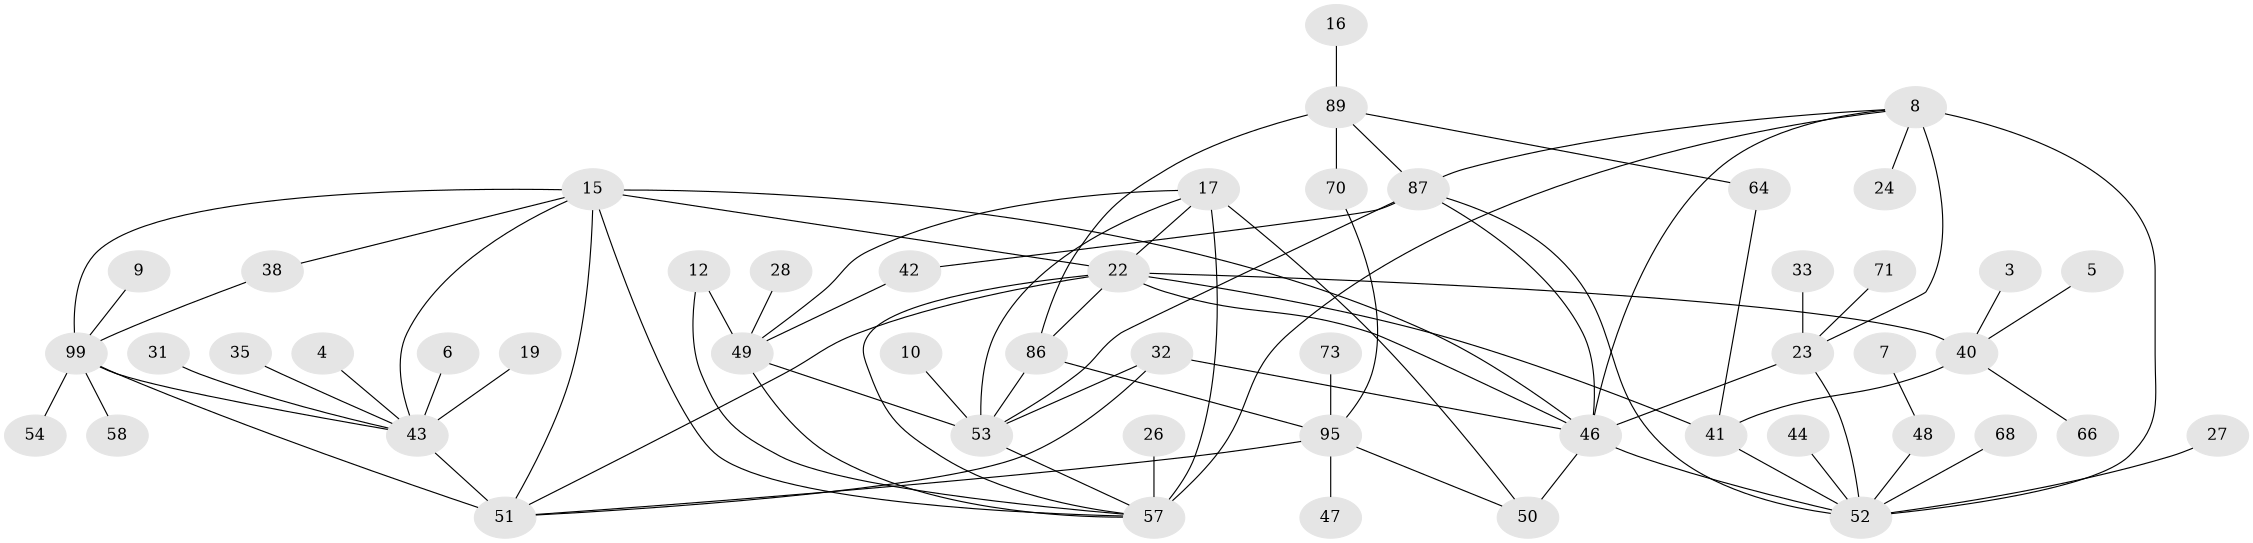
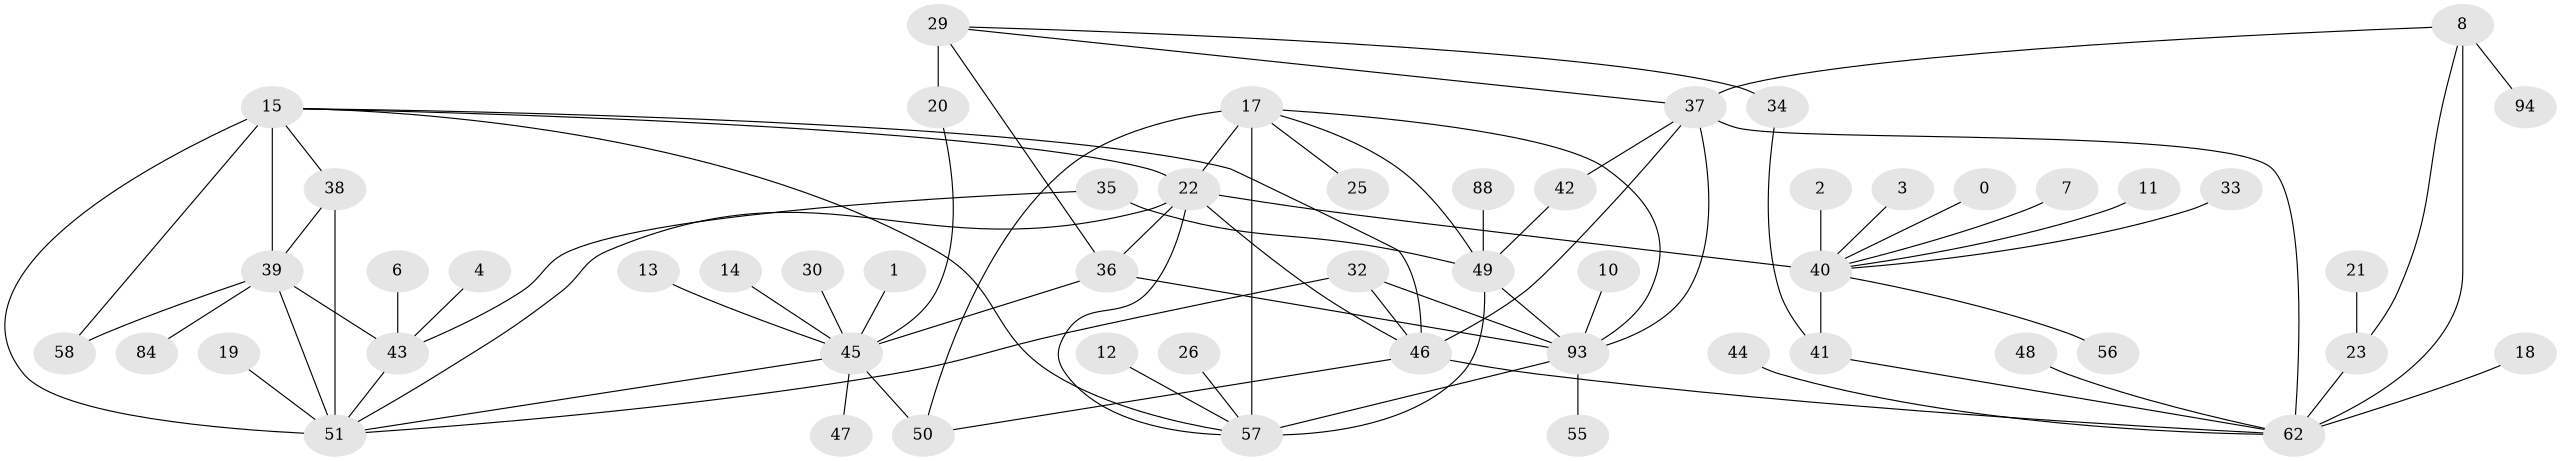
node "16": removed
node "89": label "89" -> "29"
node "70": label "70" -> "20"
node "25": added
node "87": label "87" -> "37"
node "64": label "64" -> "34"
node "2": added
node "24": label "24" -> "94"
node "11": added
edge "8" -- "46": removed
edge "8" -- "57": removed
node "9": removed
node "14": added
node "28": label "28" -> "88"
node "30": added
node "1": added
node "71": label "71" -> "21"
node "5": label "5" -> "0"
edge "15" -- "43": now "15" -- "58"
edge "38" -- "51": added
edge "33" -- "23": now "33" -- "40"
edge "12" -- "49": now "35" -- "49"
edge "22" -- "41": removed
node "99": label "99" -> "39"
node "31": removed
node "86": label "86" -> "36"
node "73": label "73" -> "13"
edge "7" -- "48": now "7" -- "40"
edge "19" -- "43": now "19" -- "51"
edge "23" -- "46": removed
node "54": label "54" -> "84"
node "53": label "53" -> "93"
node "95": label "95" -> "45"
node "55": added
node "68": label "68" -> "18"
node "66": label "66" -> "56"
node "27": removed
node "52": label "52" -> "62"
